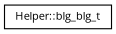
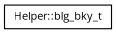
node "Helper::blg_blg_t": label "Helper::blg_blg_t" -> "Helper::blg_bky_t"
